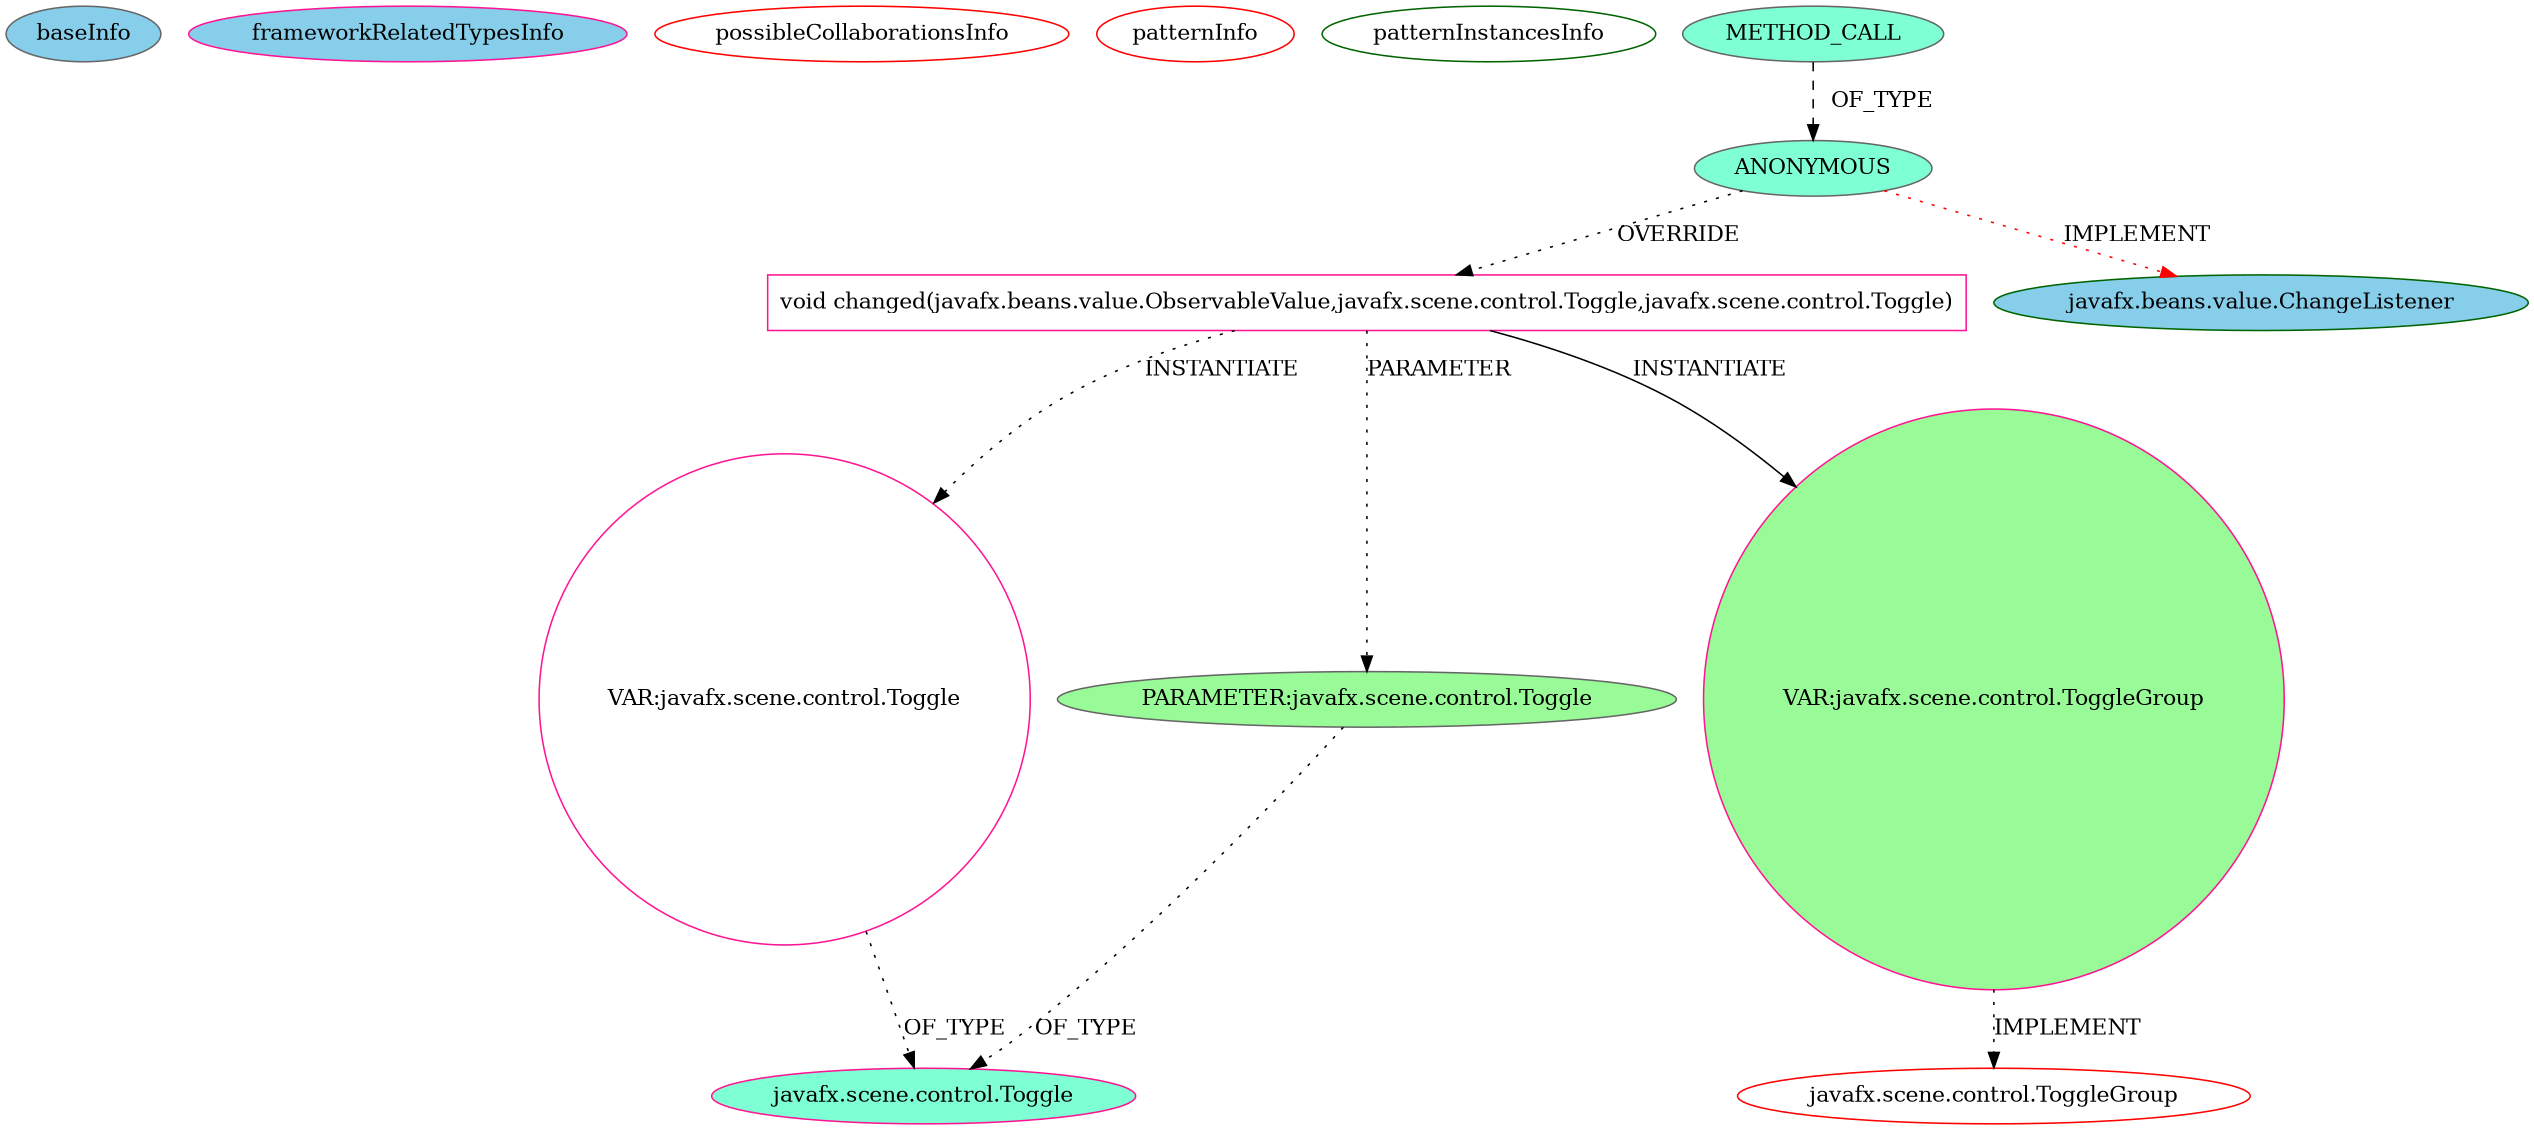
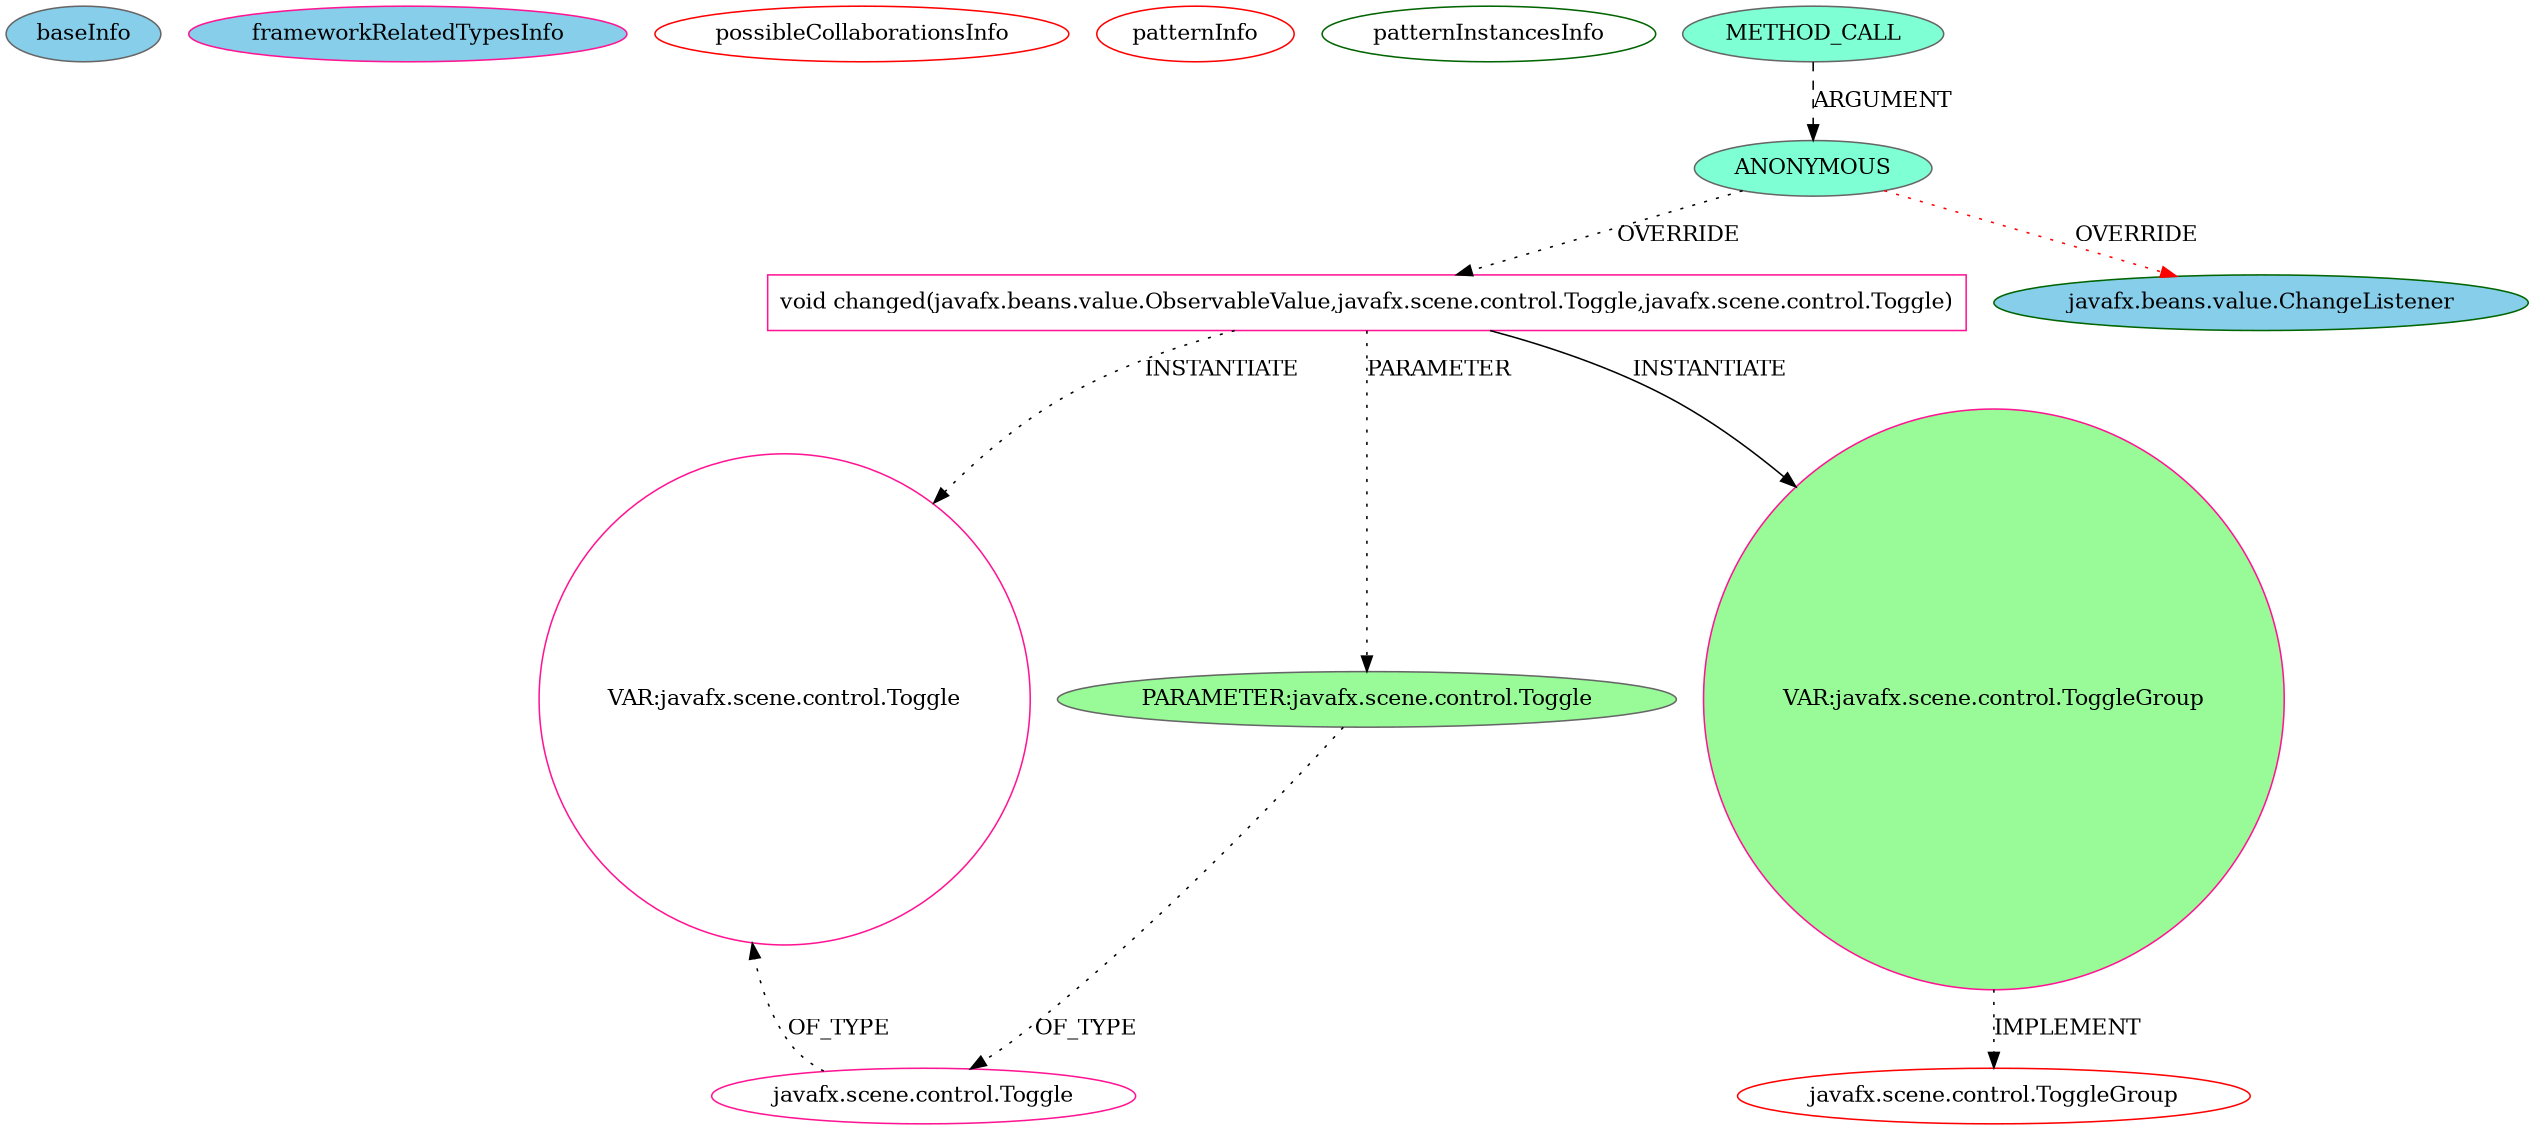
edge "METHOD_CALL" -> "ANONYMOUS": label "OF_TYPE" -> "ARGUMENT"
edge "ANONYMOUS" -> "javafx.beans.value.ChangeListener": label "IMPLEMENT" -> "OVERRIDE"
edge "VAR:javafx.scene.control.Toggle" -> "javafx.scene.control.Toggle": reversed
node "javafx.scene.control.Toggle": fillcolor aquamarine -> white
